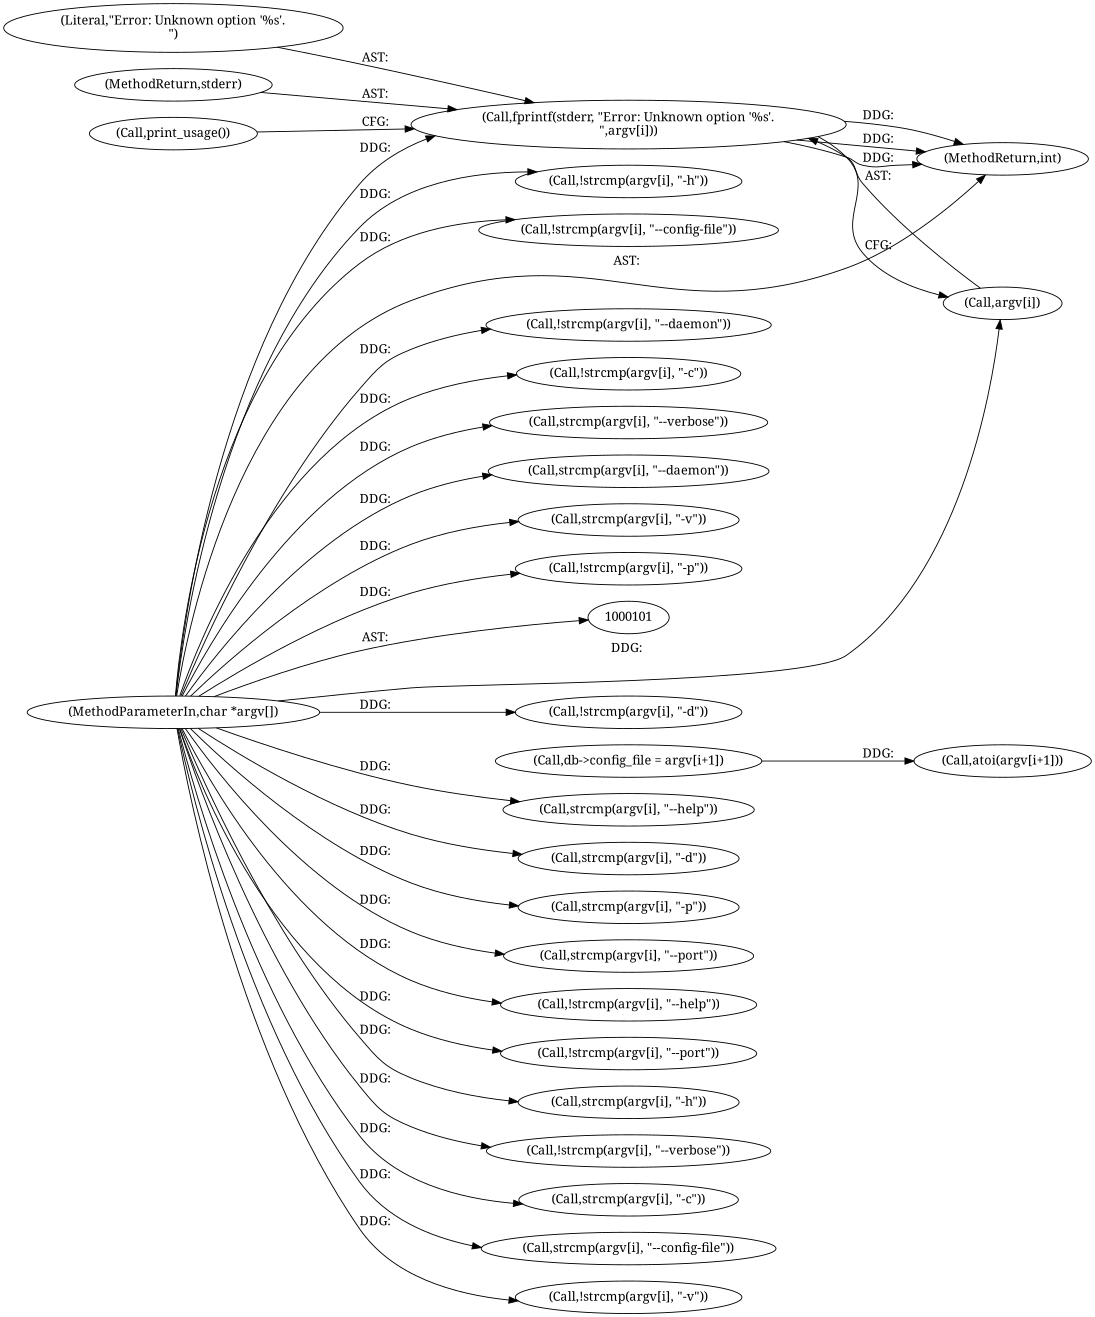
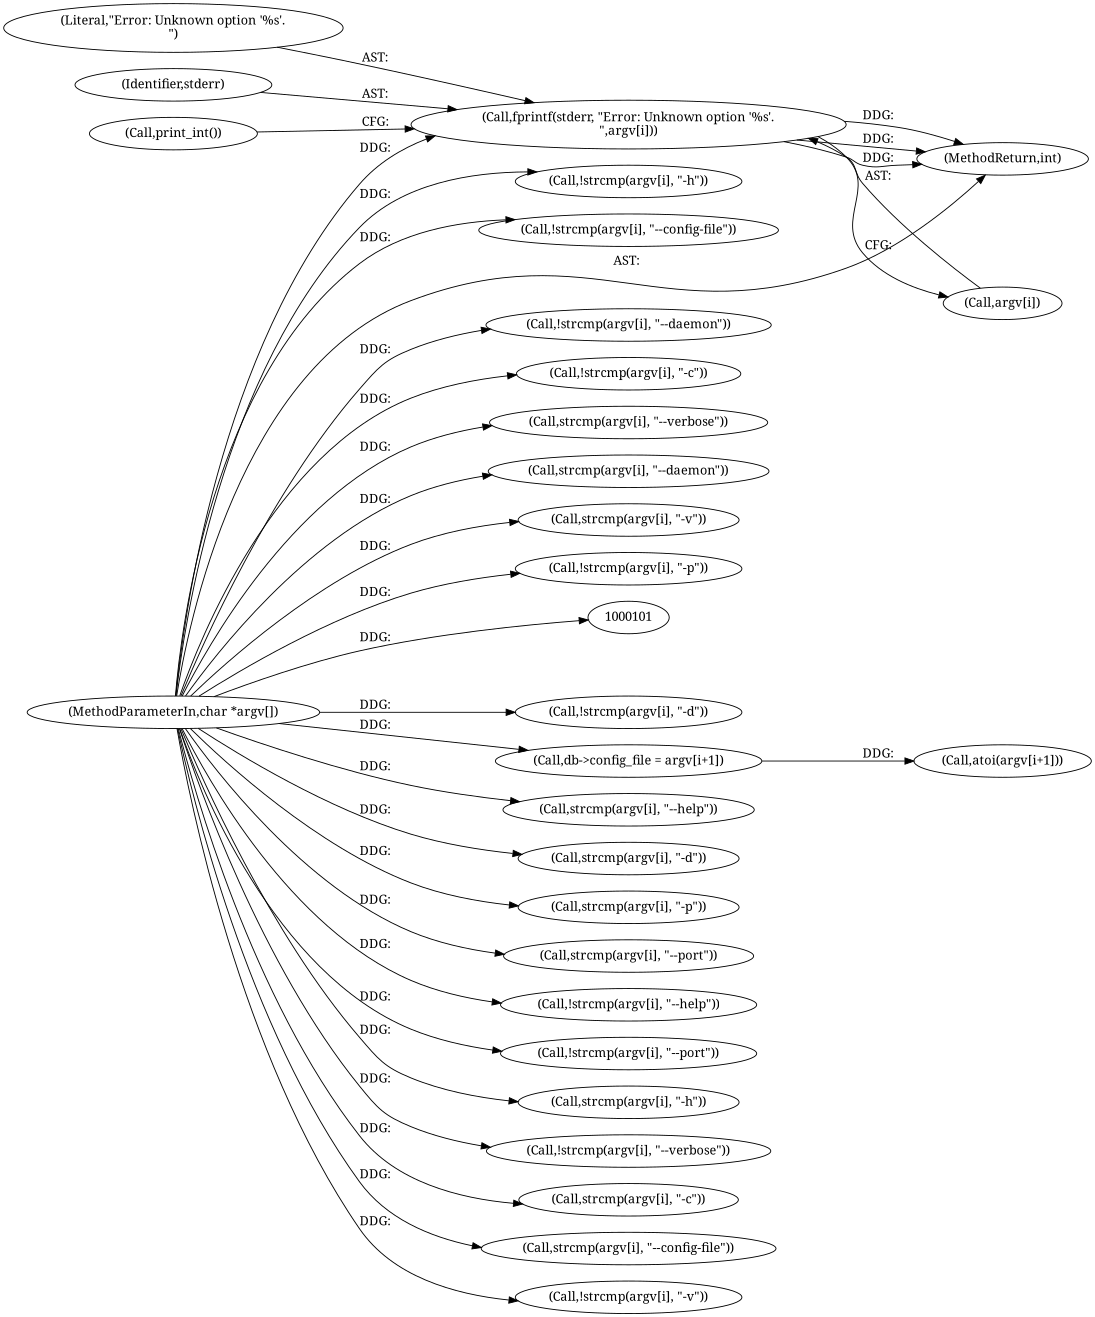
node "(MethodReturn,stderr)": label "(MethodReturn,stderr)" -> "(Identifier,stderr)"
node "(Call,print_usage())": label "(Call,print_usage())" -> "(Call,print_int())"
edge "(MethodParameterIn,char *argv[])" -> "1000101": label "AST: " -> "DDG: "
edge "(MethodParameterIn,char *argv[])" -> "(Call,argv[i])": now "(MethodParameterIn,char *argv[])" -> "(Call,db->config_file = argv[i+1])"
